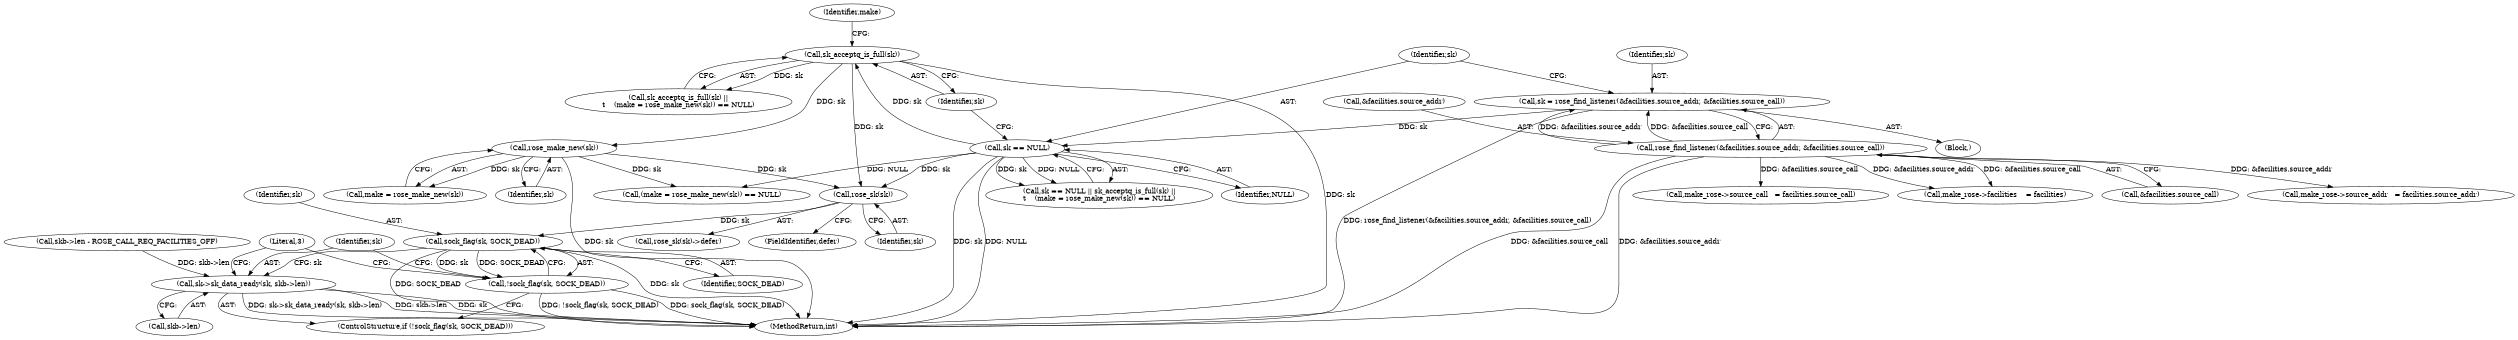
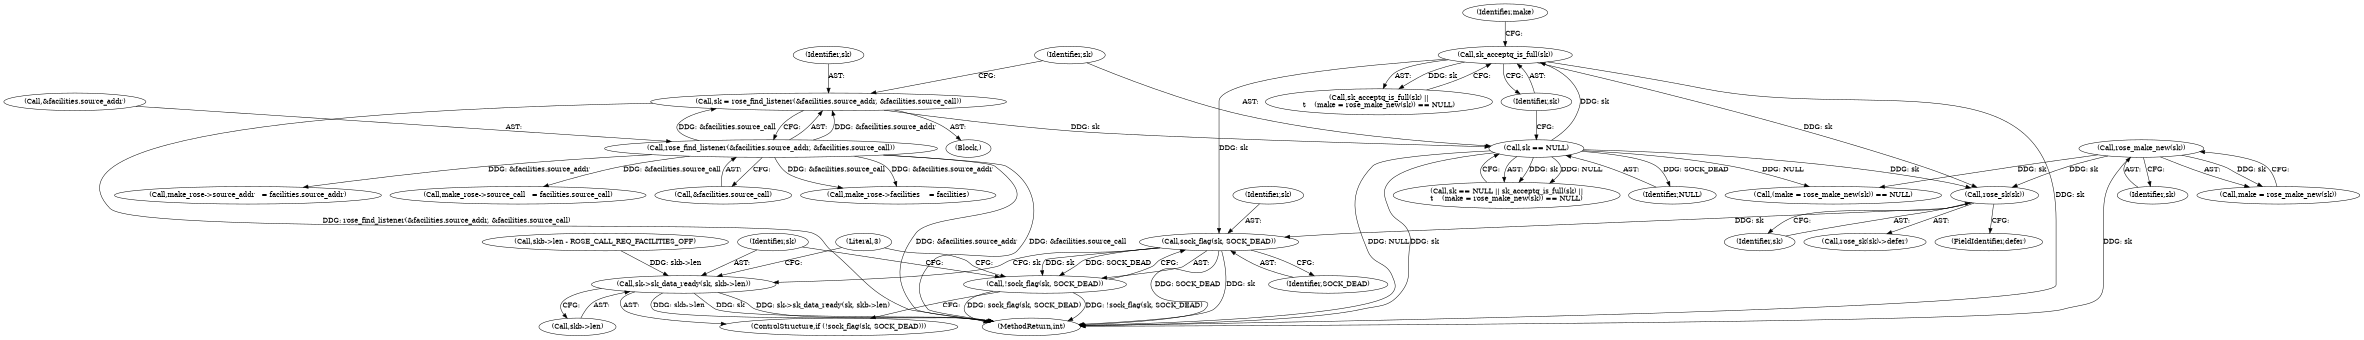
edge "(Call,sk_acceptq_is_full(sk))" -> "(Call,rose_make_new(sk))": now "(Call,sk_acceptq_is_full(sk))" -> "(Call,sock_flag(sk, SOCK_DEAD))"
edge "(Call,sk == NULL)" -> "(Identifier,NULL)": label "CFG: " -> "DDG: SOCK_DEAD"
